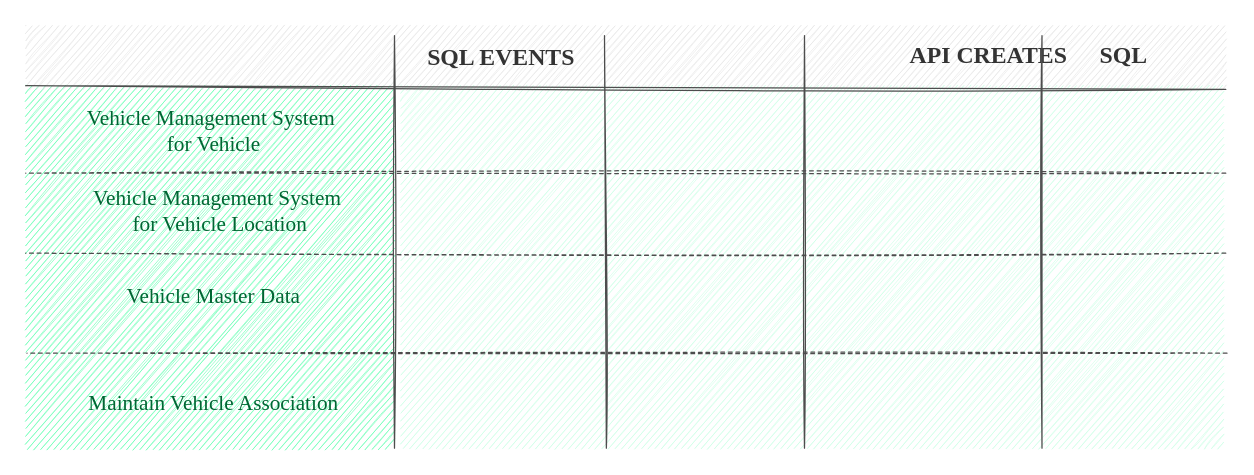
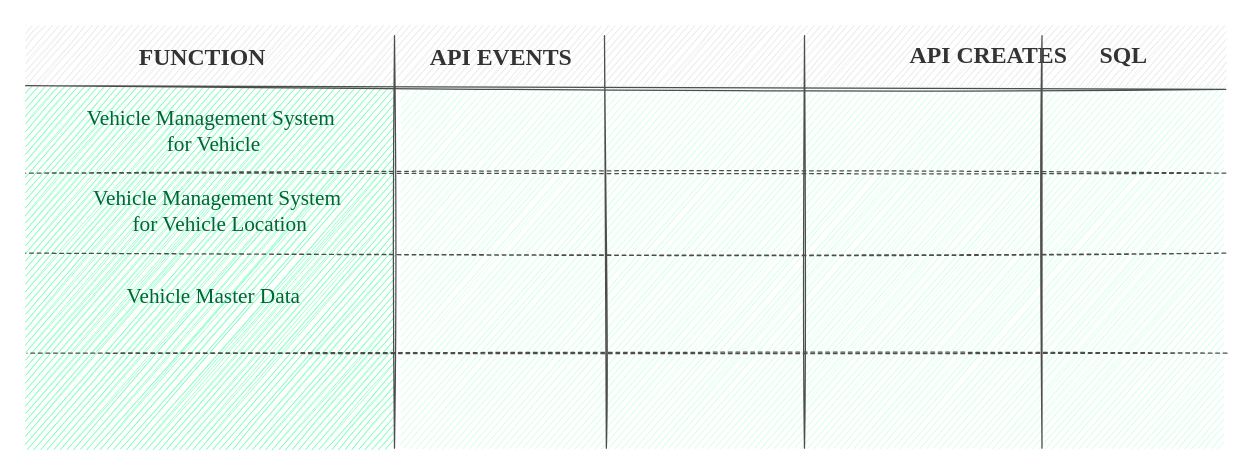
node "FUNCTION": added
node "SQL EVENTS": label "SQL EVENTS" -> "API EVENTS"
node "Maintain Vehicle Association": removed
